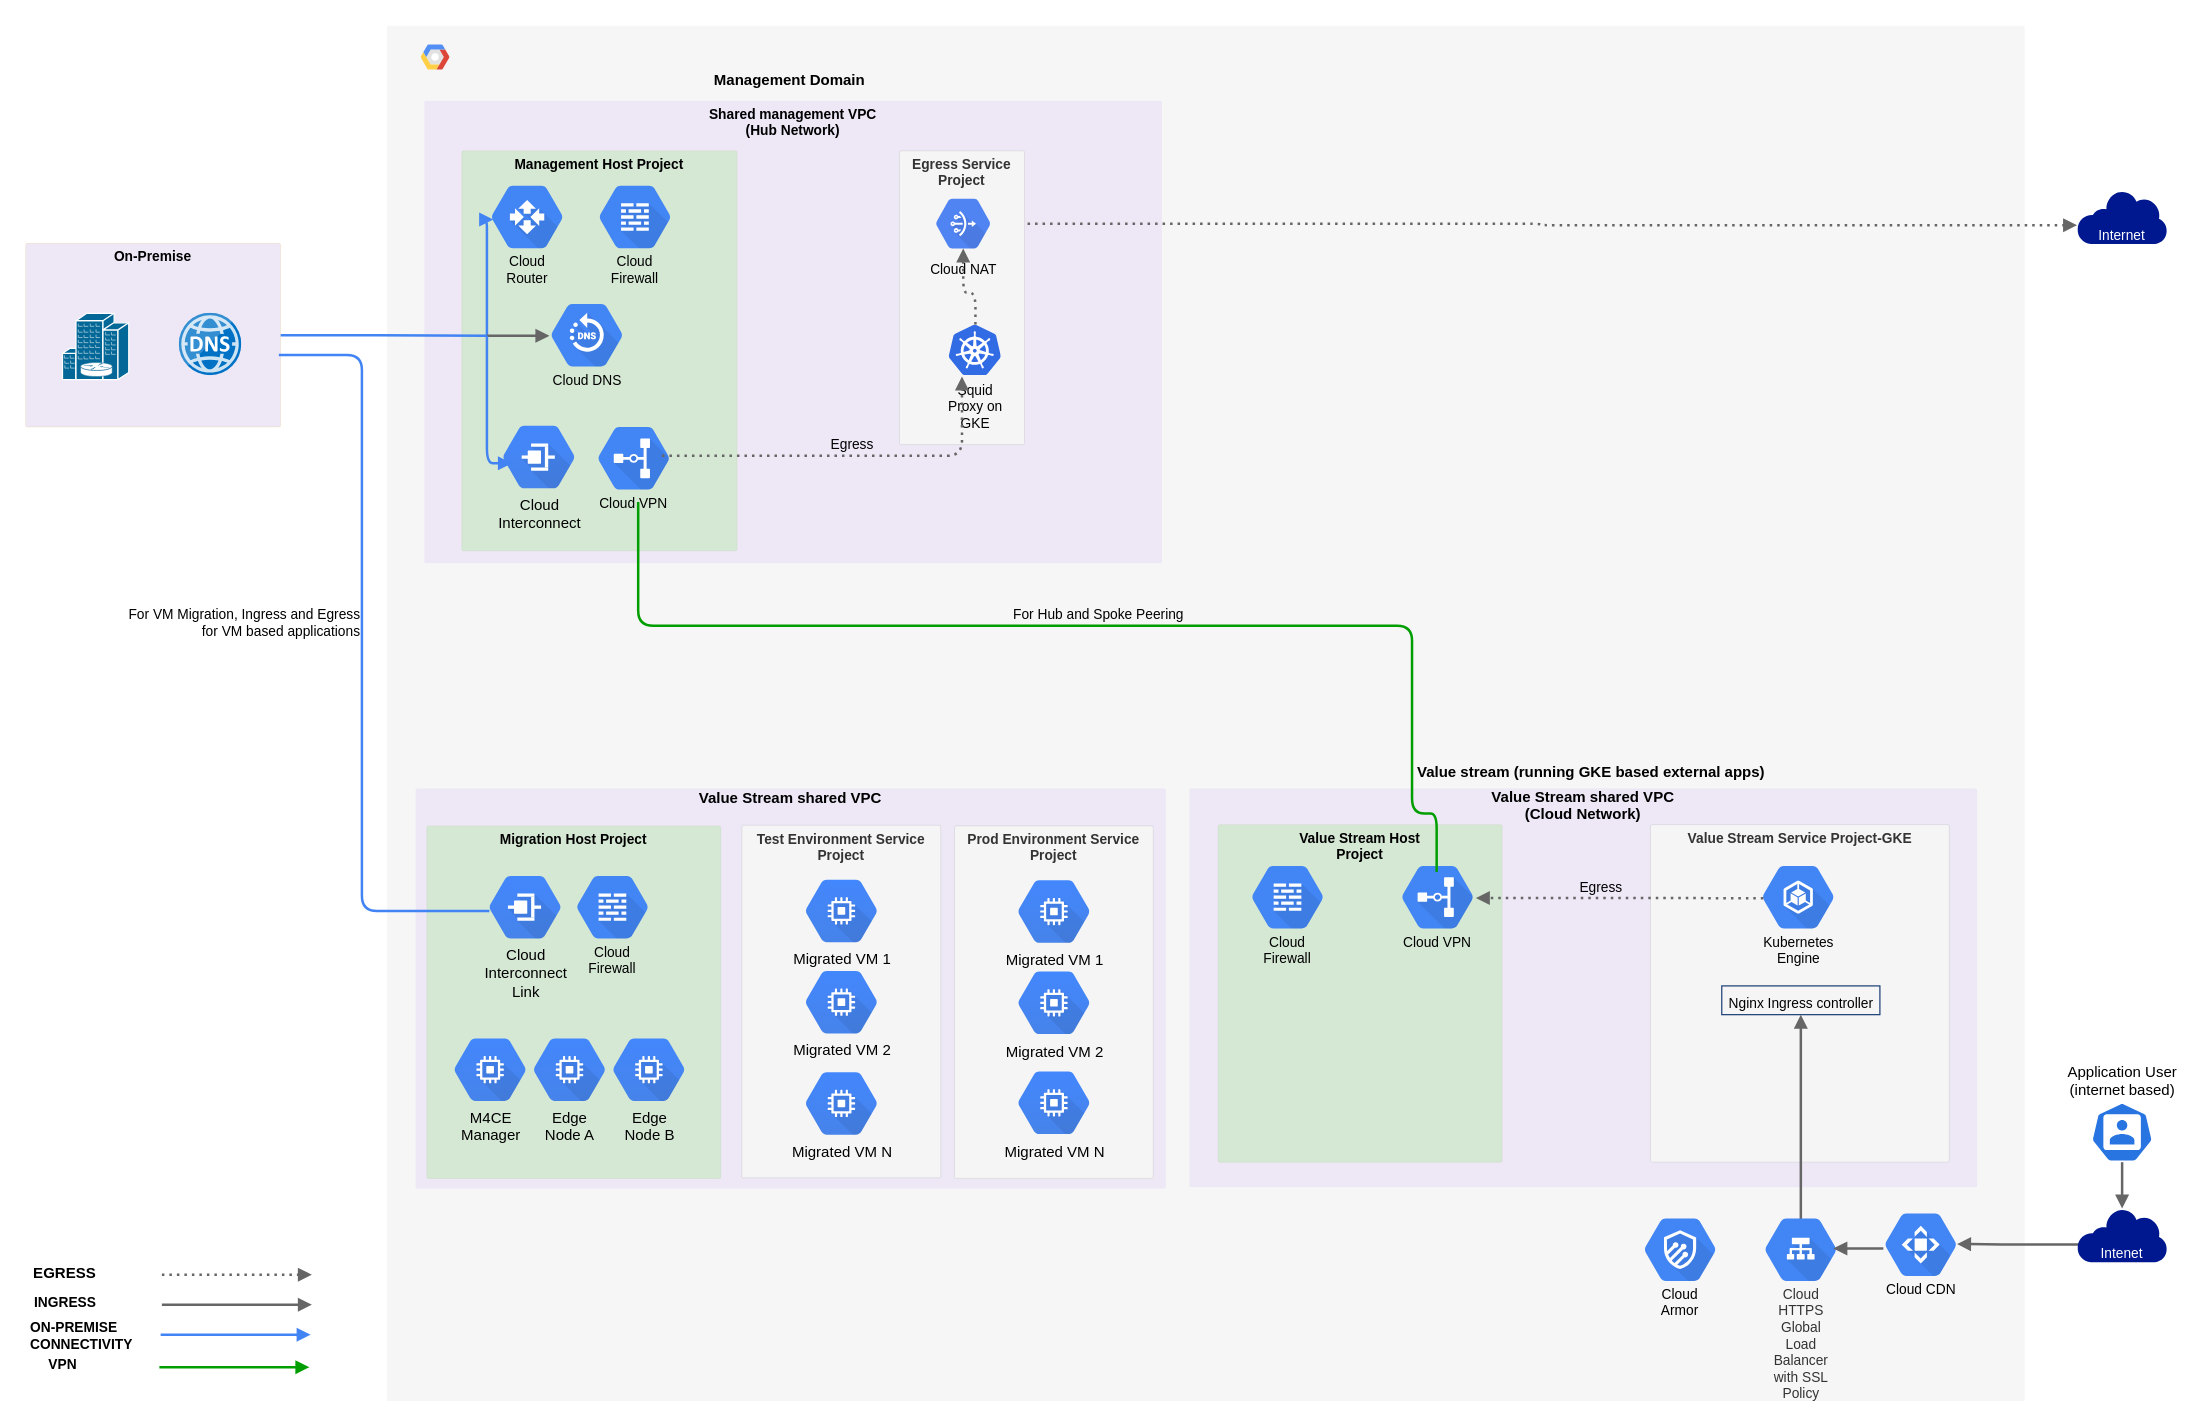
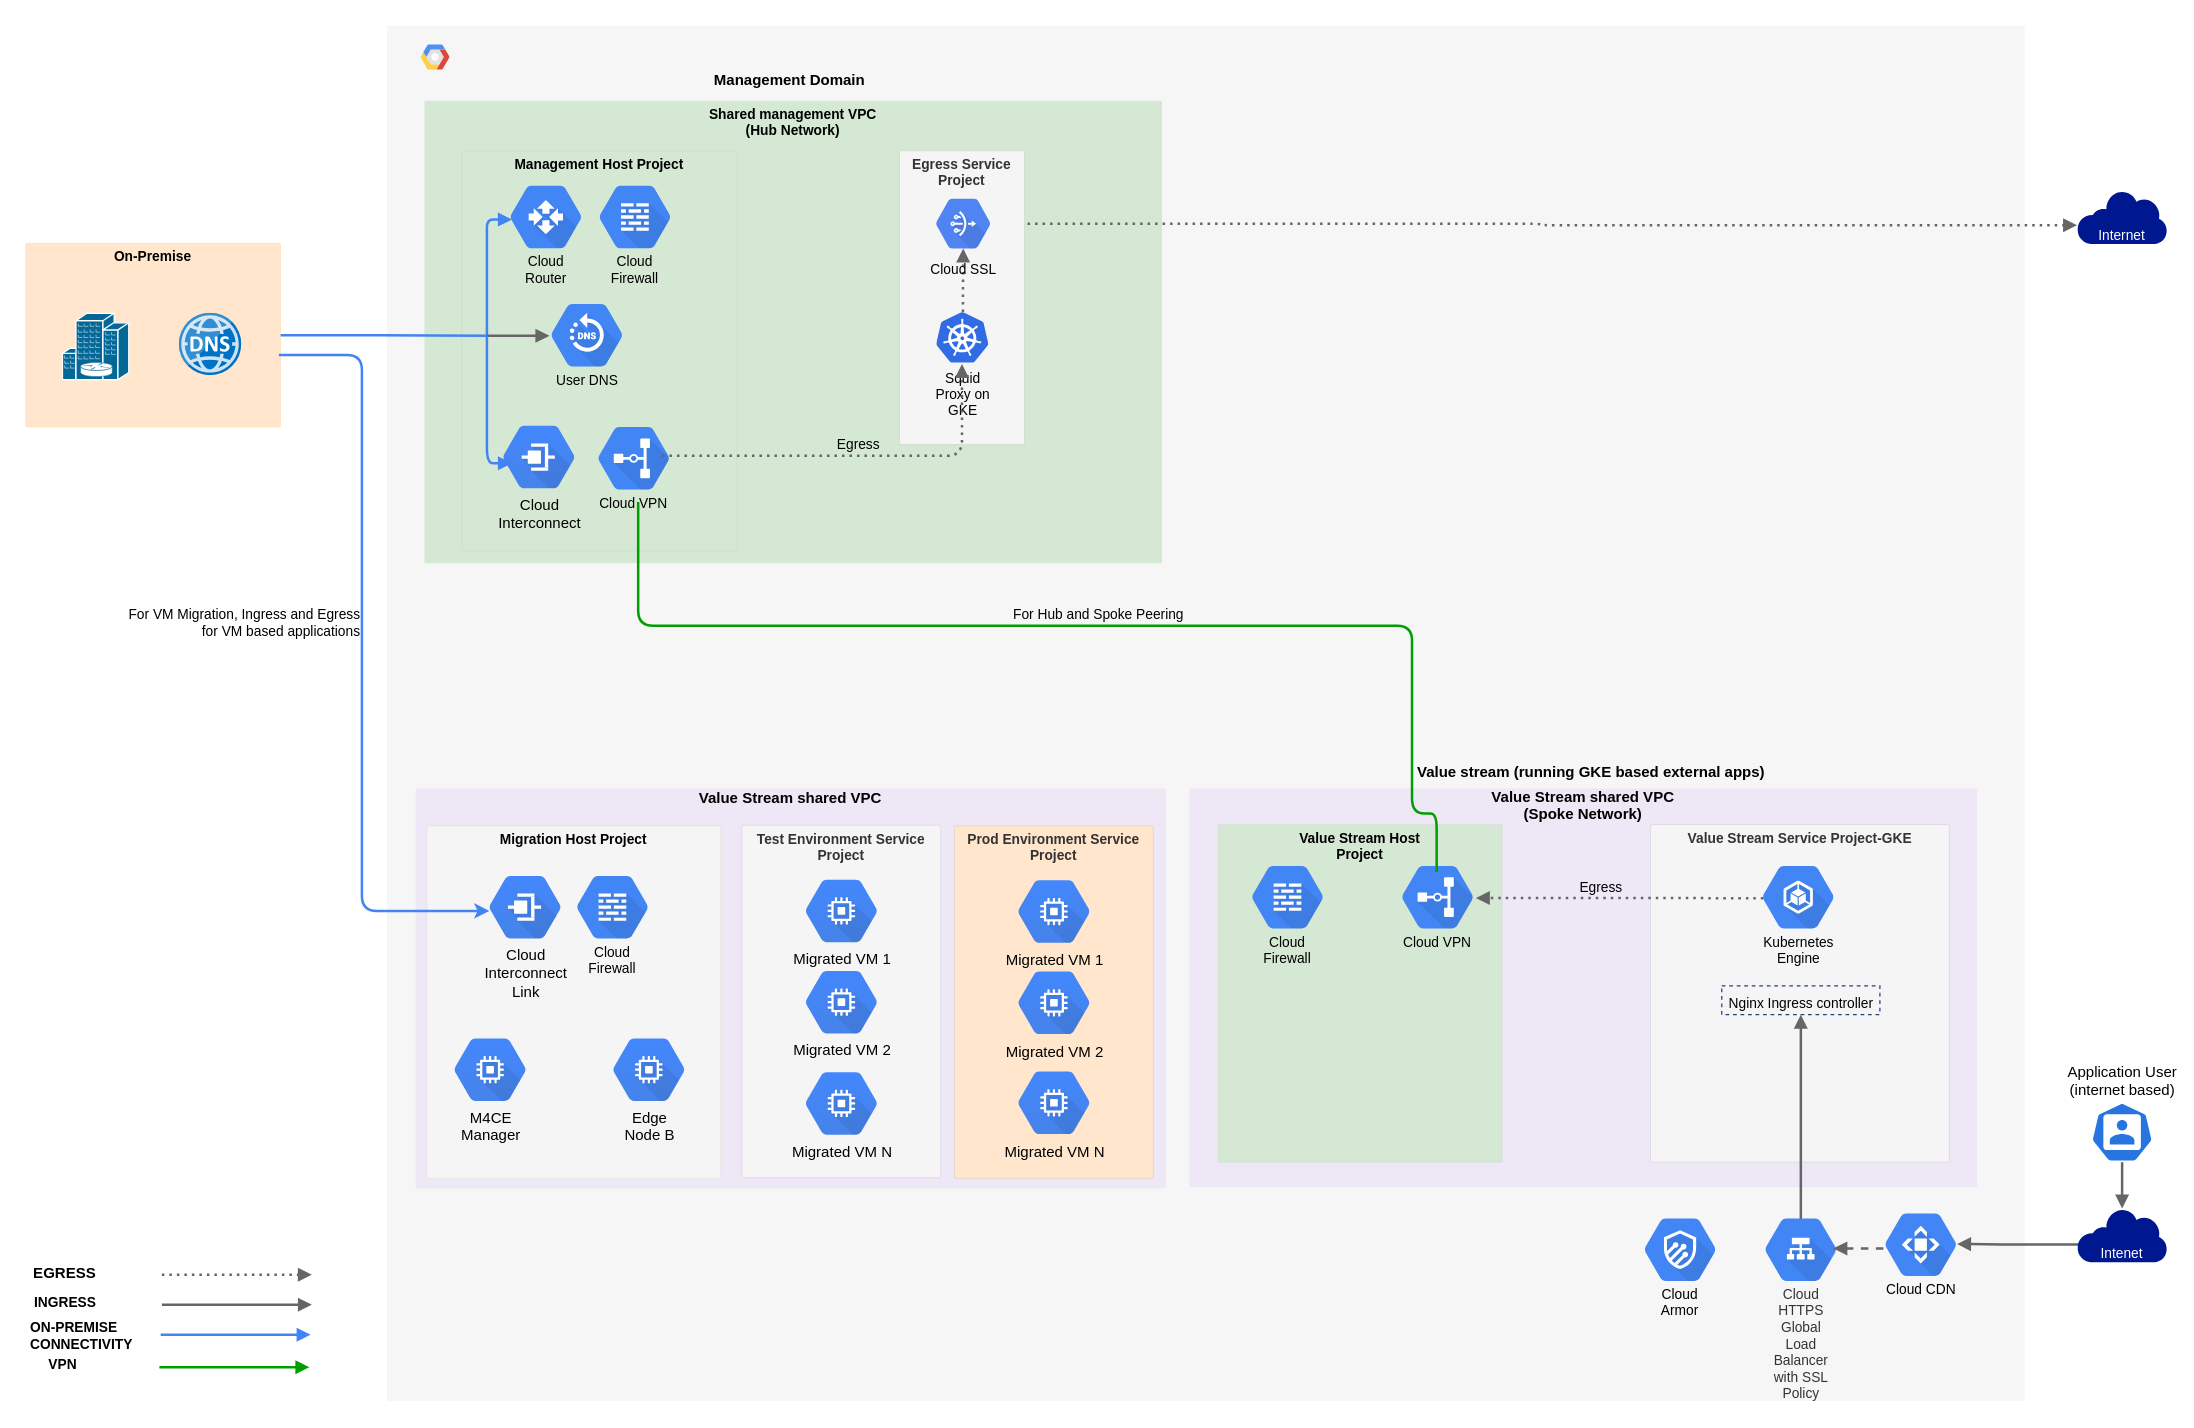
node "Cloud Router": moved (527, 217) -> (546, 217)
node "Cloud NAT": label "Cloud NAT" -> "Cloud SSL"
node "Shared management VPC (Hub Network)": fillcolor #ede7f6 -> #d5e8d4
node "On-Premise": fillcolor #ede7f6 -> #ffe6cc
node "Squid Proxy on GKE": moved (975, 350) -> (963, 338)
node "Cloud DNS": label "Cloud DNS" -> "User DNS"
node "Value Stream shared VPC (Cloud Network)": label "Value Stream shared VPC (Cloud Network)" -> "Value Stream shared VPC (Spoke Network)"
node "Prod Environment Service Project": fillcolor #f5f5f5 -> #ffe6cc
edge "On-Premise" -- "Cloud Interconnect Link": arrowhead none -> classic
node "Nginx Ingress controller": style solid -> dashed
node "Migration Host Project": fillcolor #d5e8d4 -> #f5f5f5
node "Edge Node A": removed
edge "Cloud CDN" -> "Cloud HTTPS Global Load Balancer with SSL Policy": style solid -> dashed
